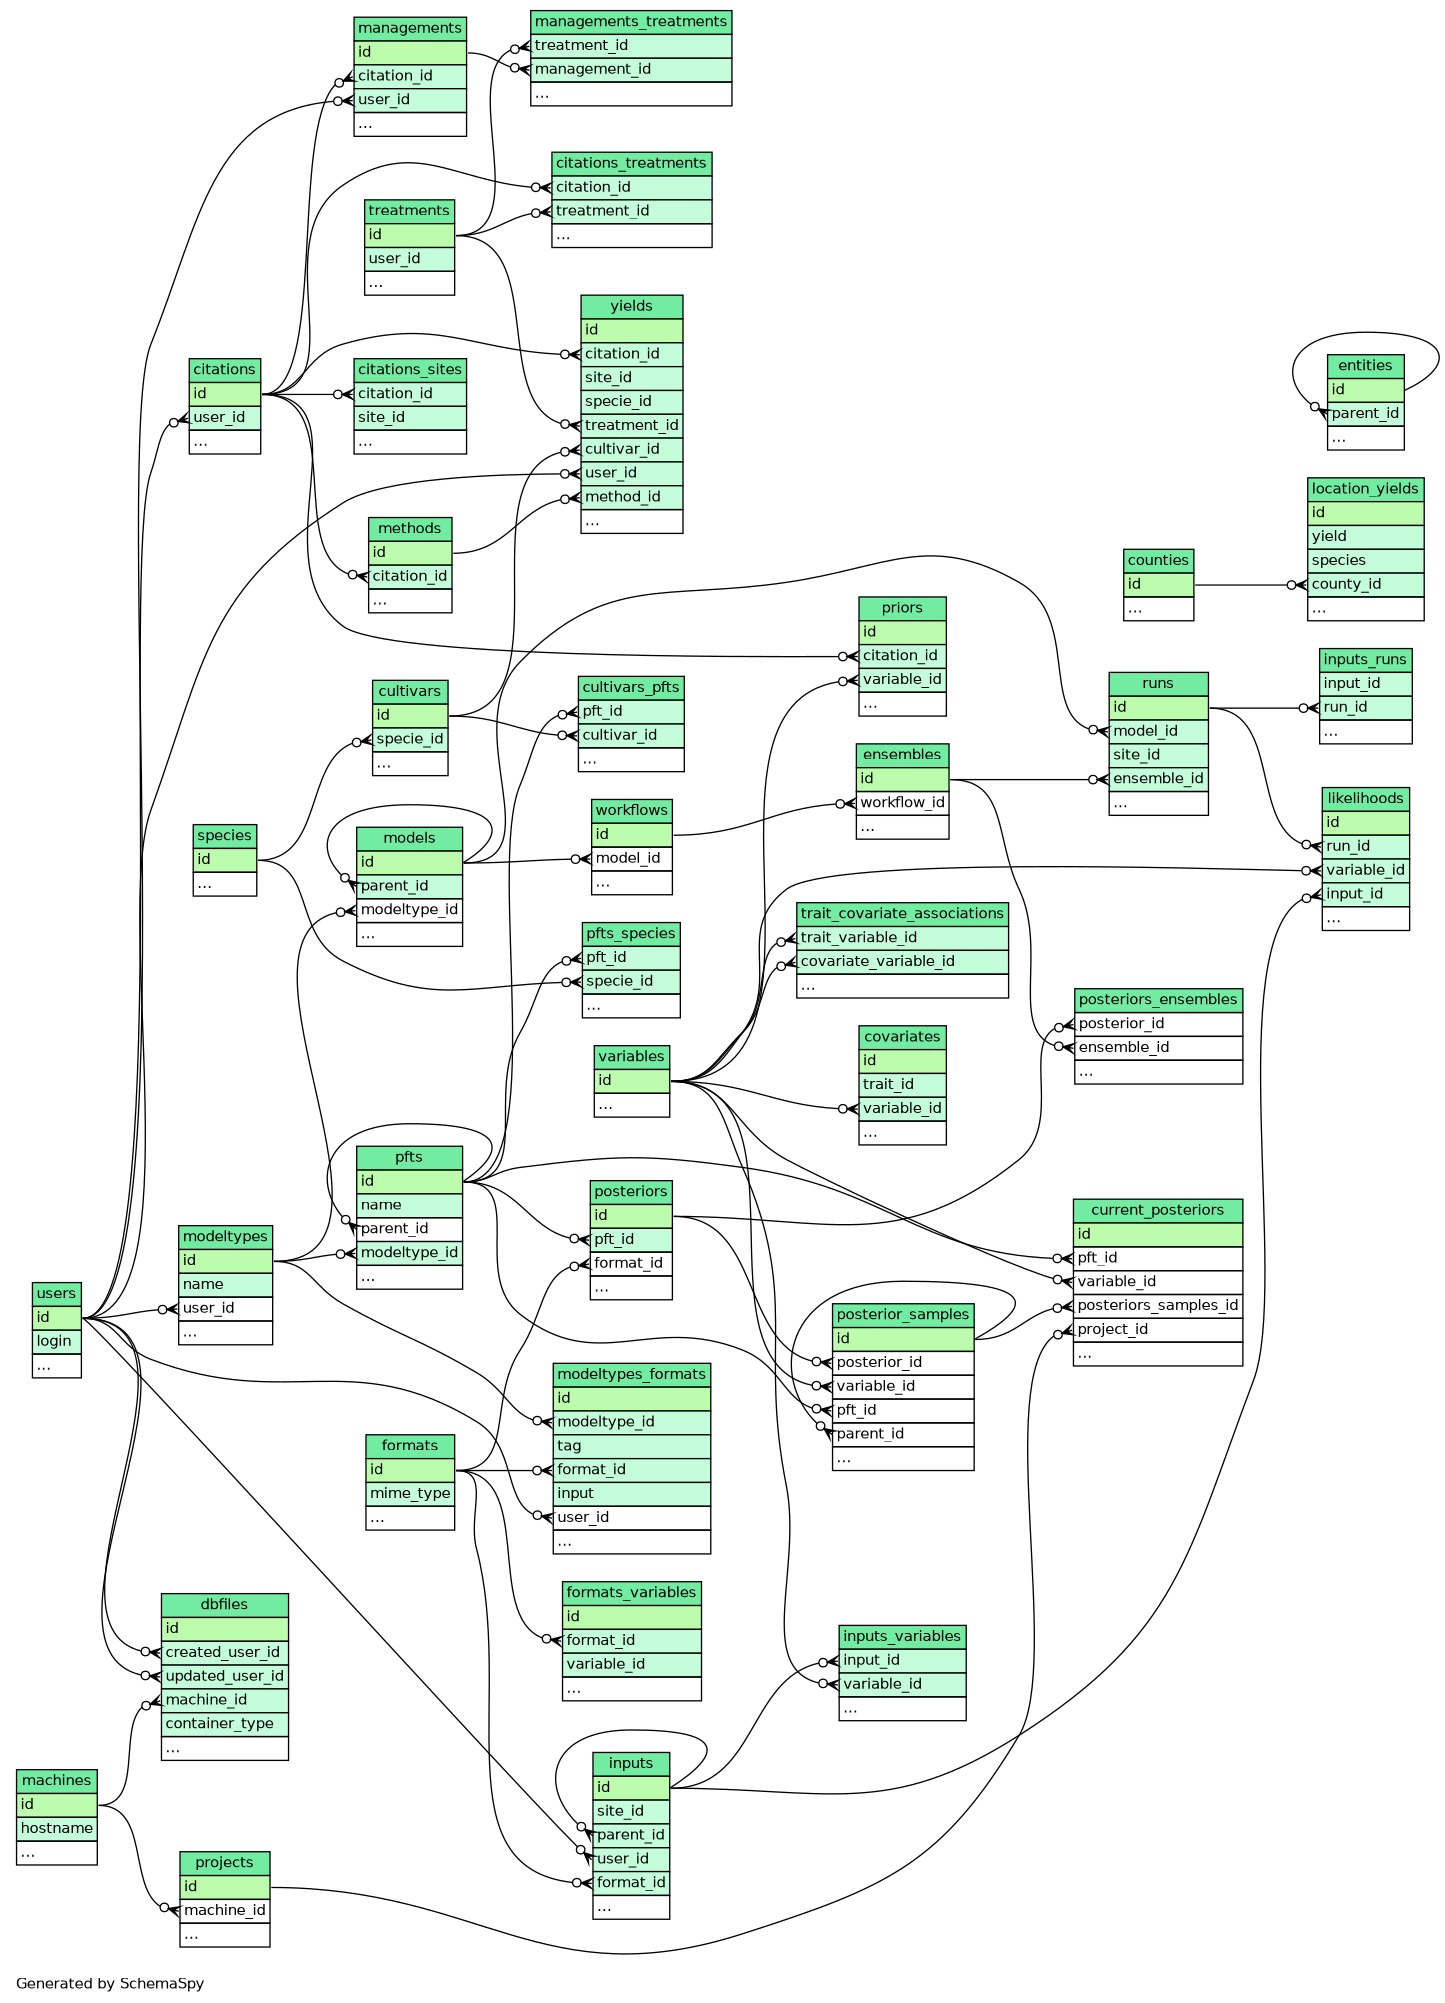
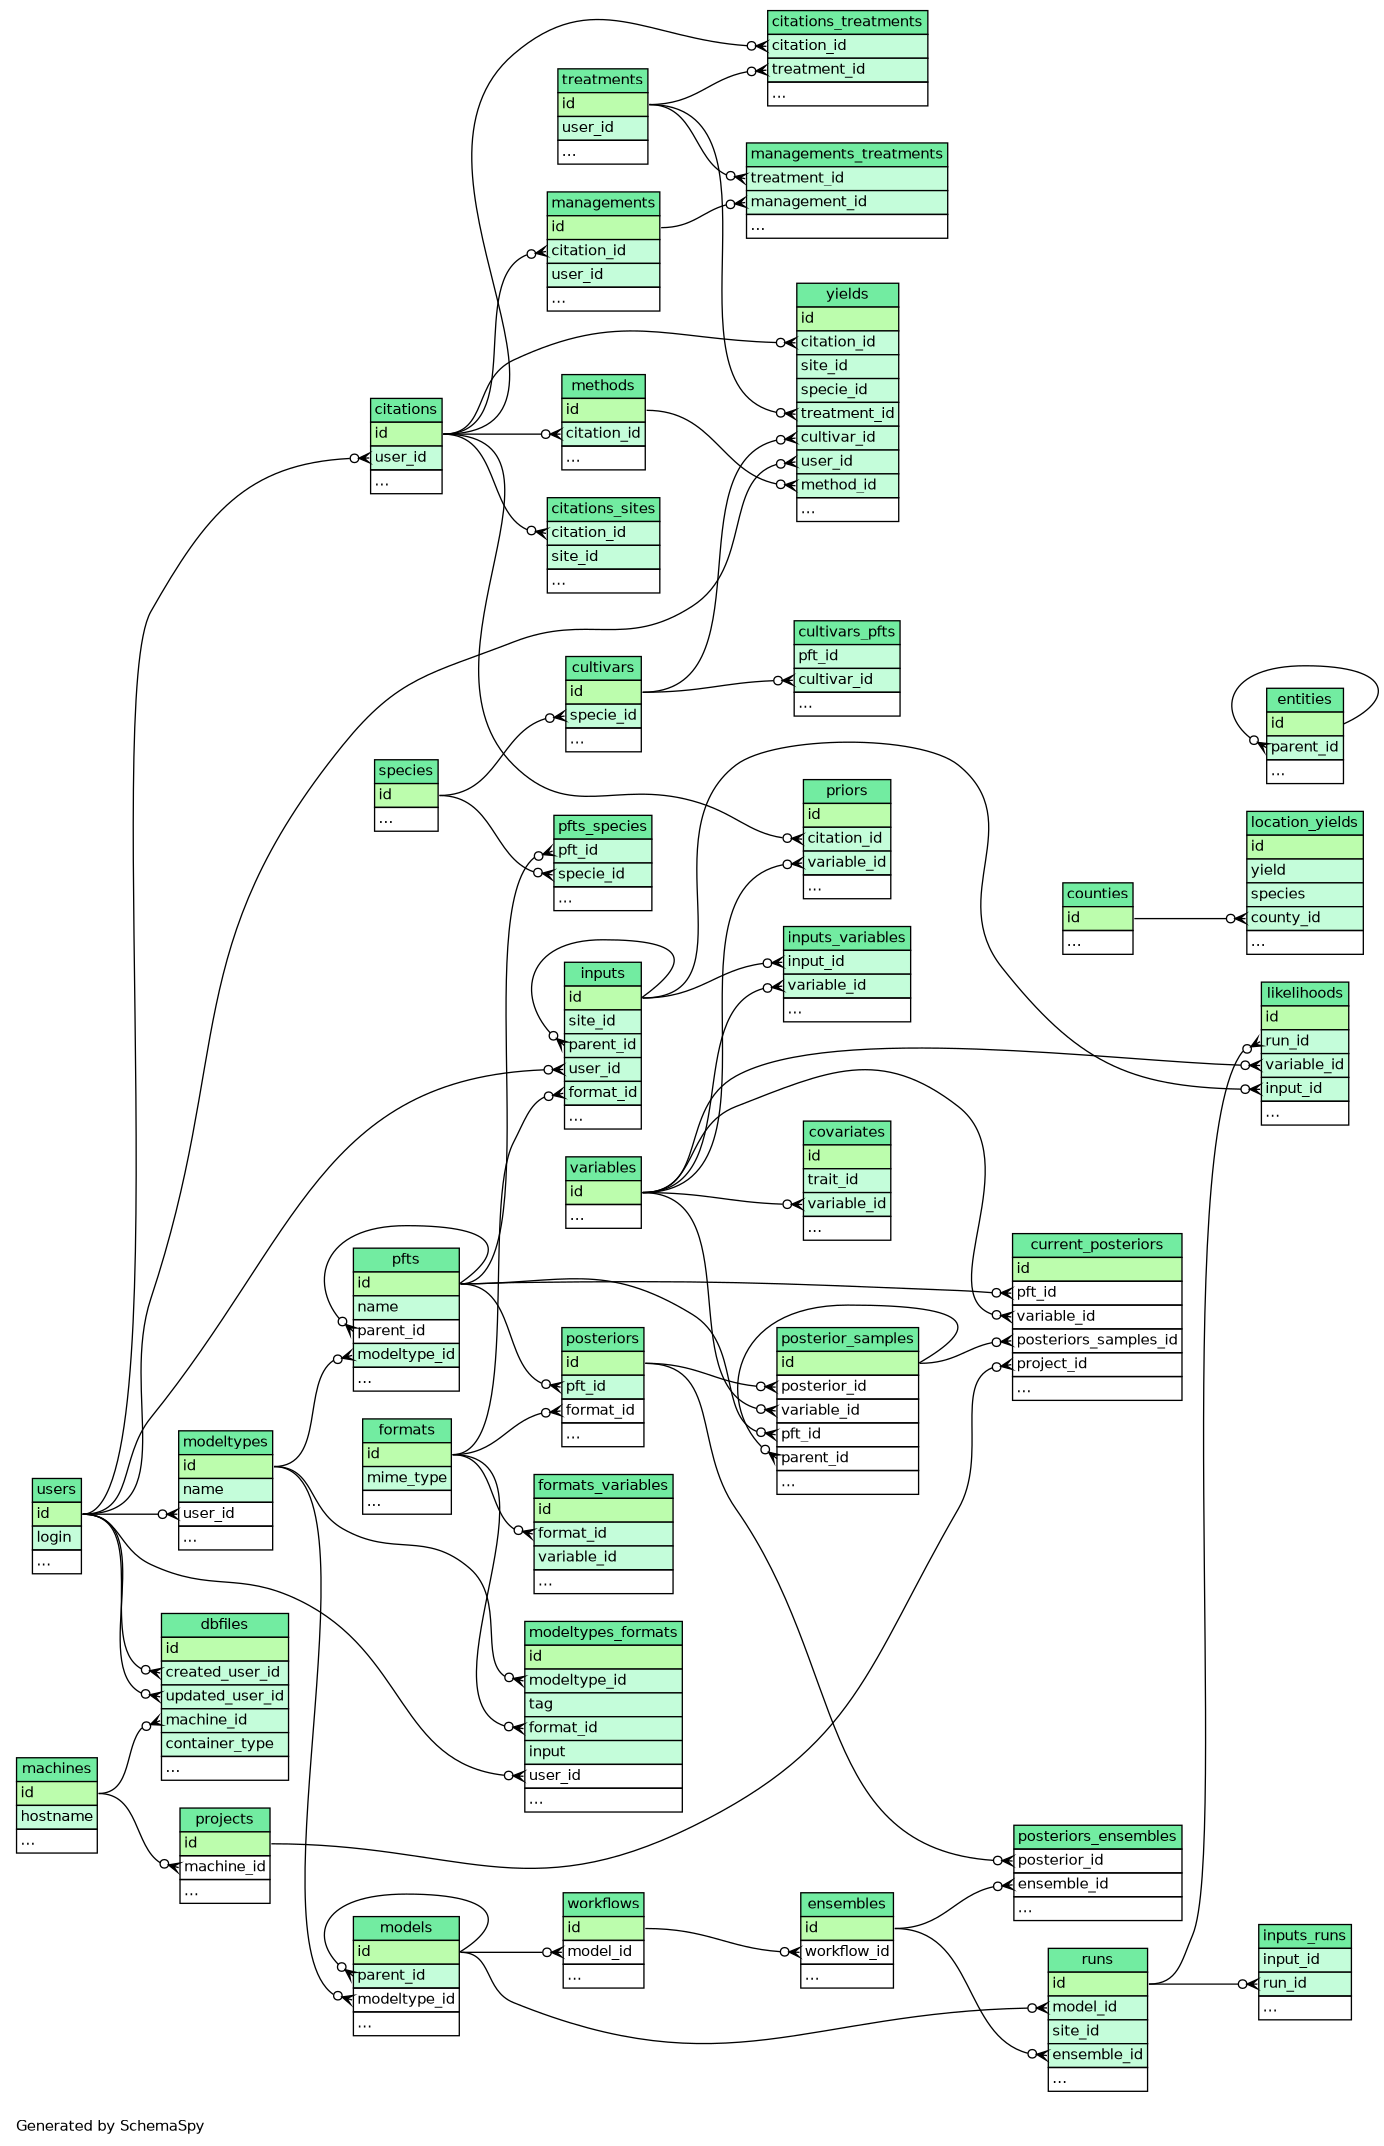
edge "users" -> "managements": removed
node "trait_covariate_associations": removed
edge "pfts" -> "cultivars_pfts": removed
